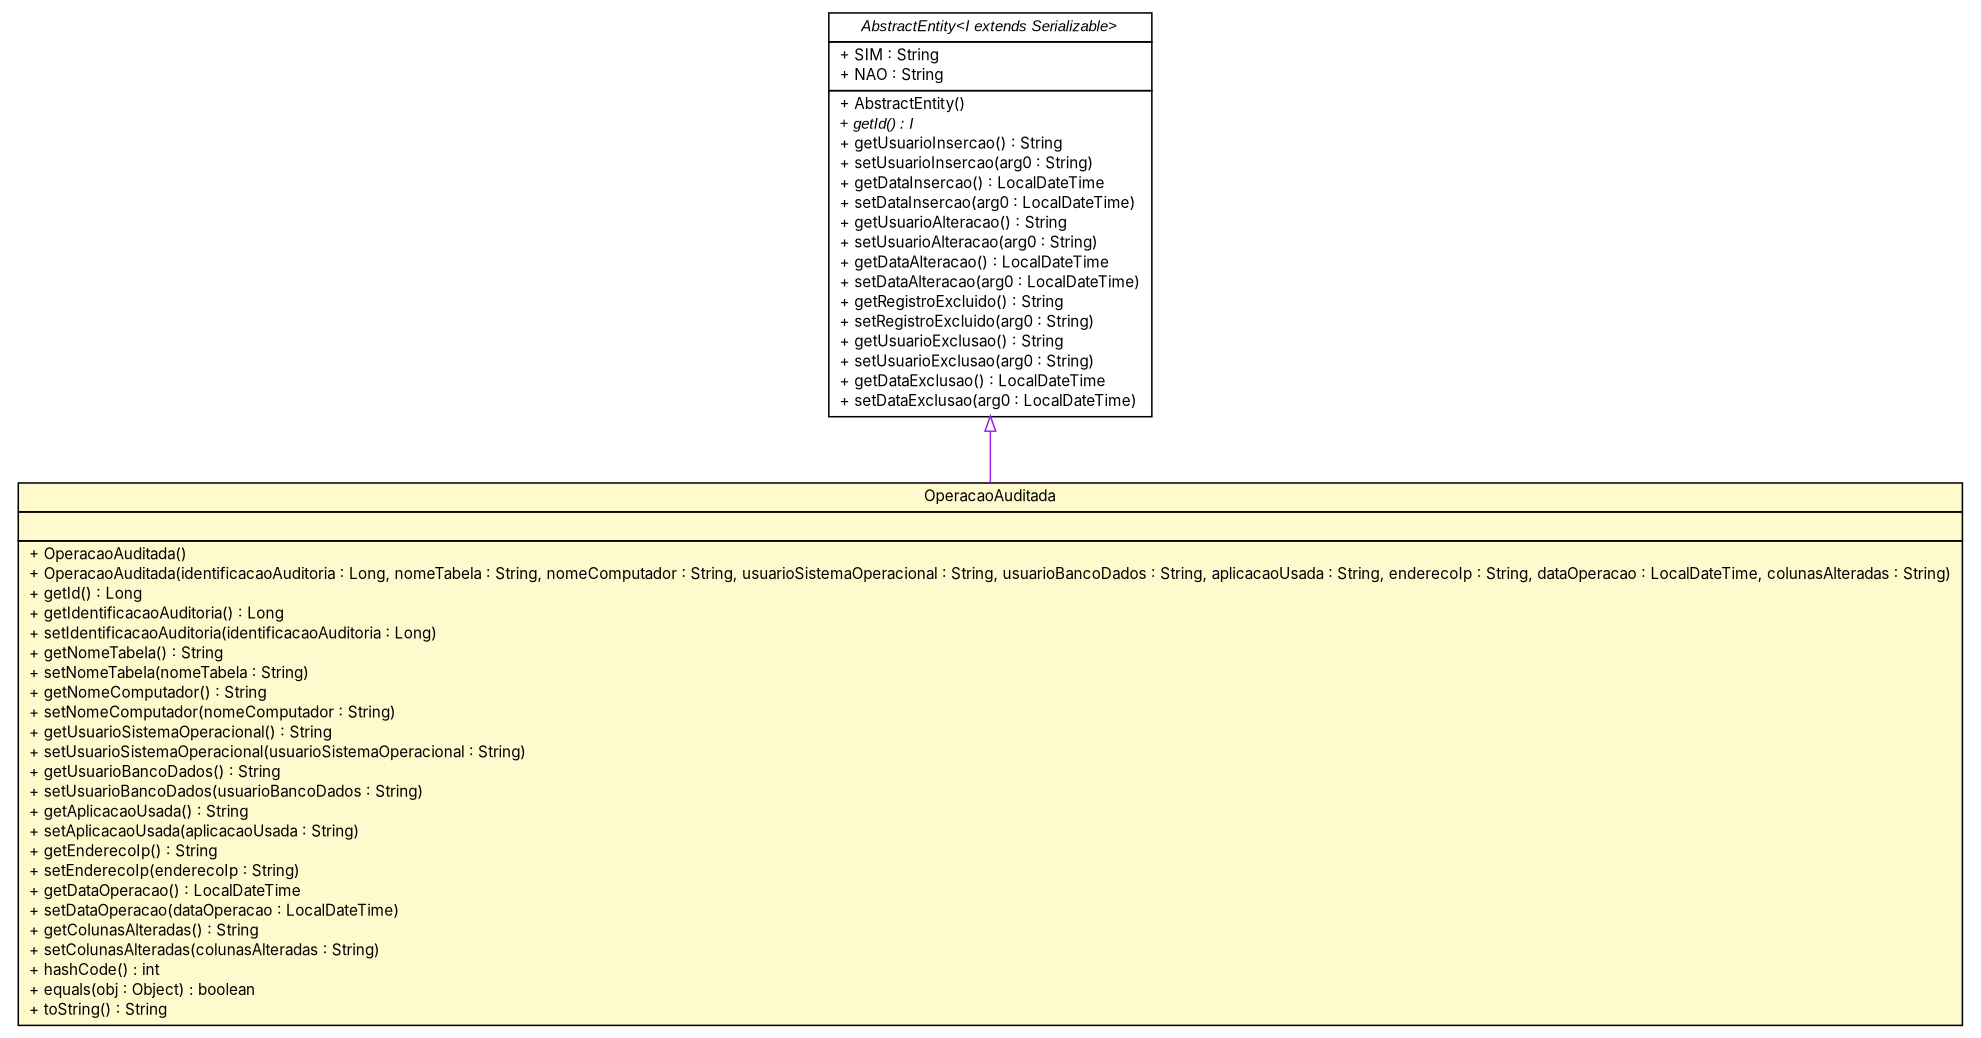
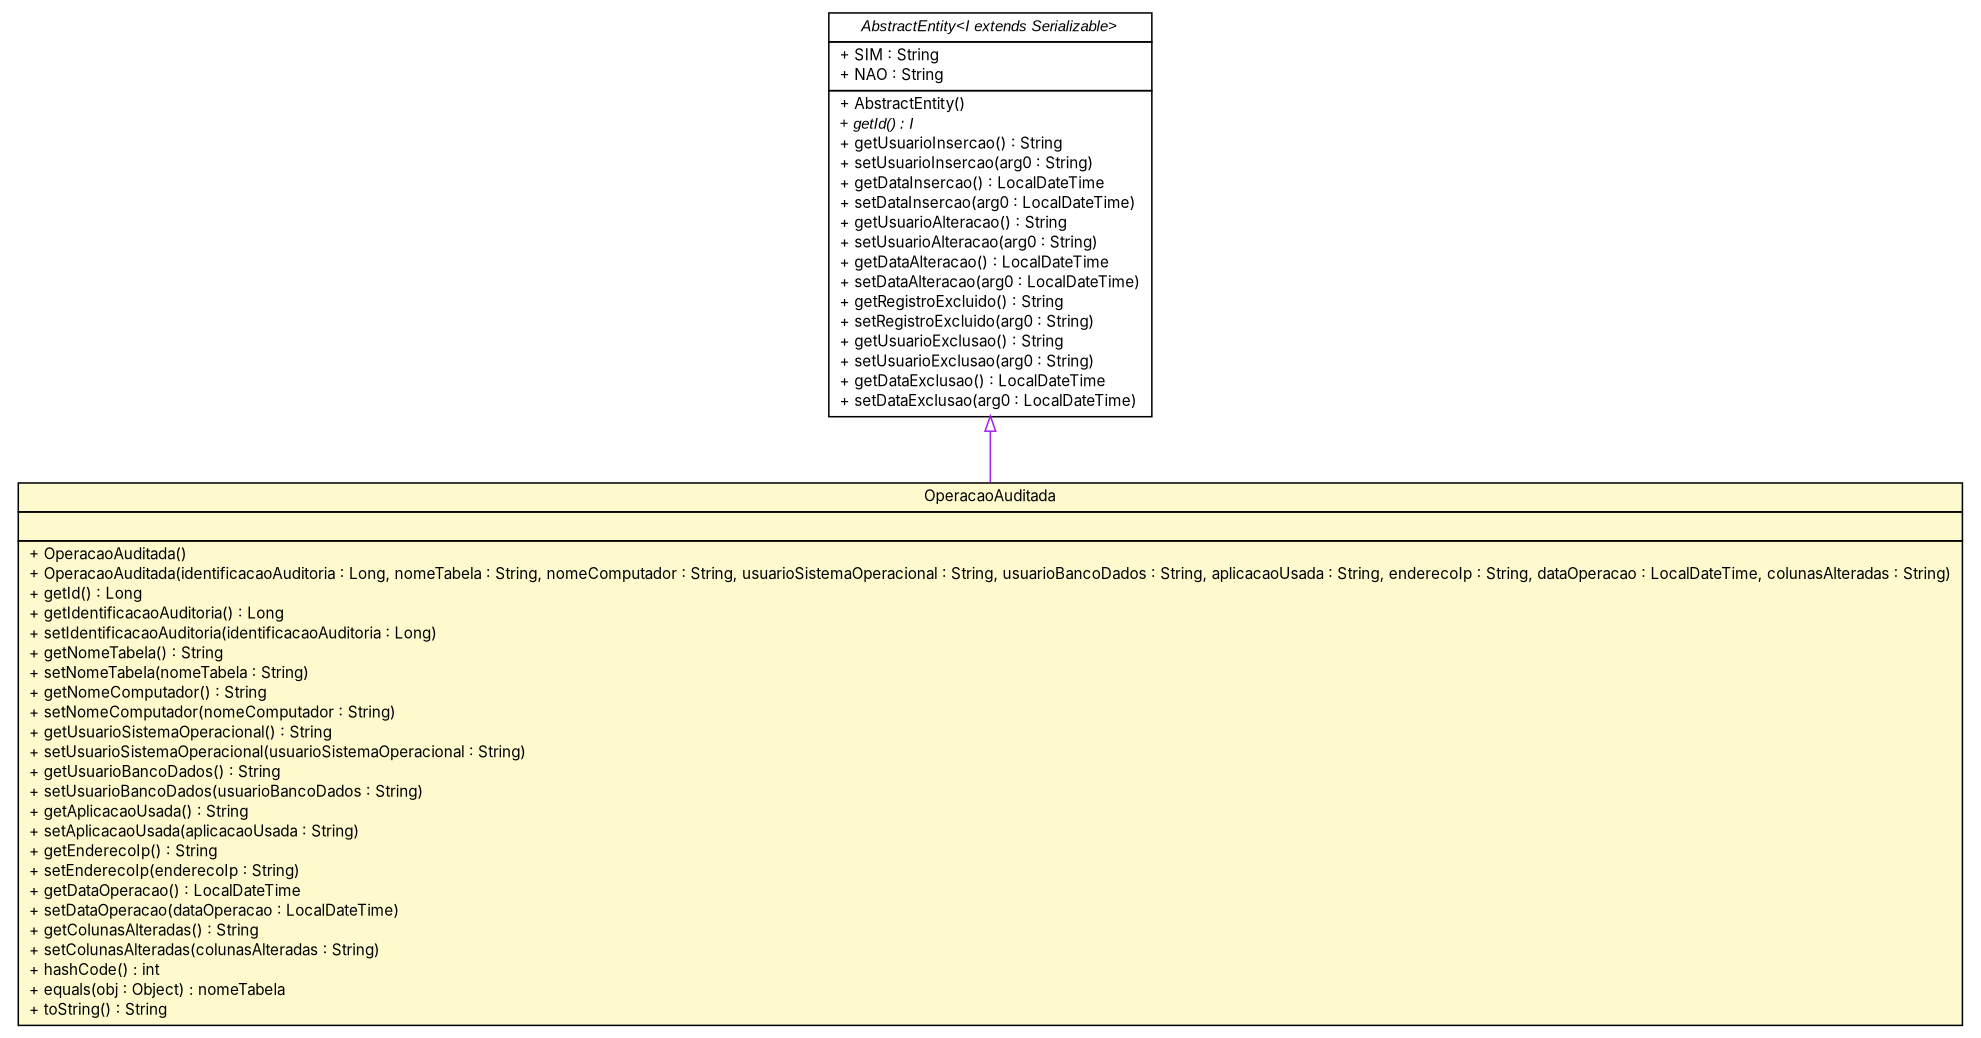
node "OperacaoAuditada": text "+ equals(obj : Object) : boolean" -> "+ equals(obj : Object) : nomeTabela"
